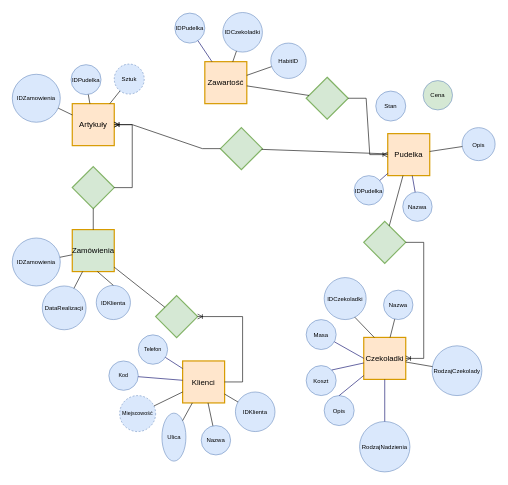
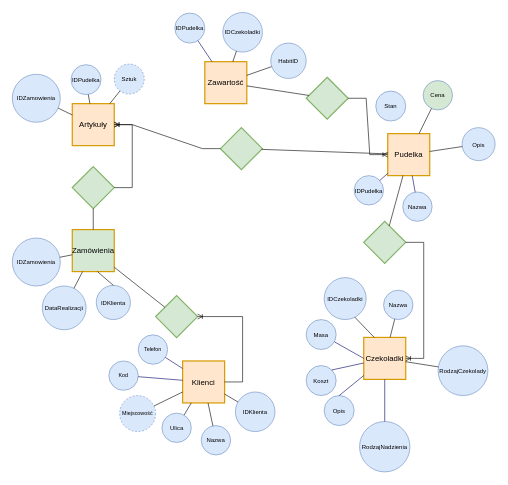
edge "Cena" -- "Pudelka": added
node "RodzajCzekolady": moved (457, 371) -> (463, 371)
node "Ulica": size 24x48 -> 29x29
